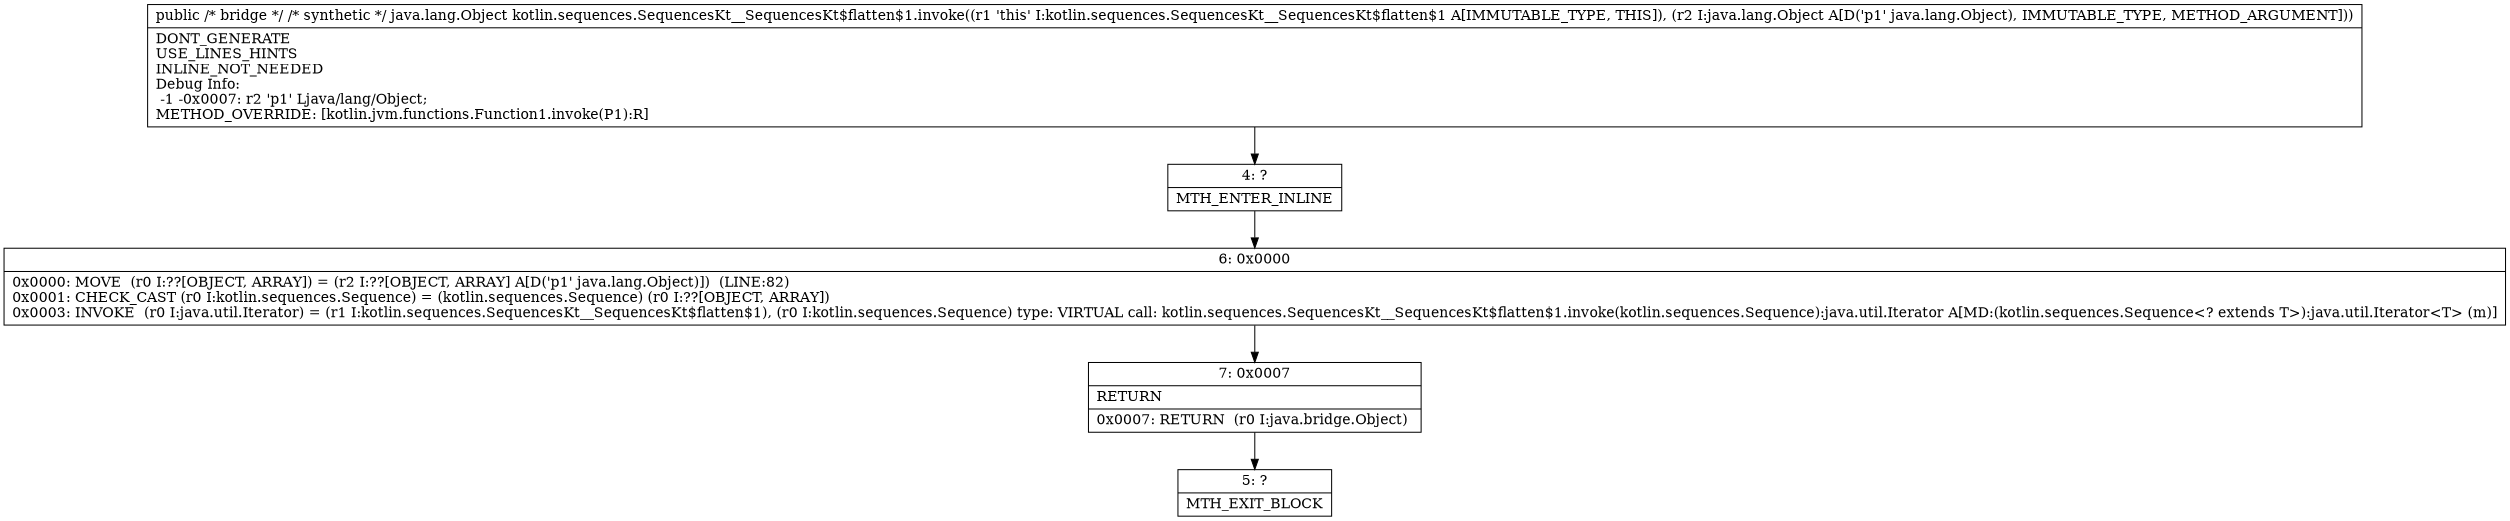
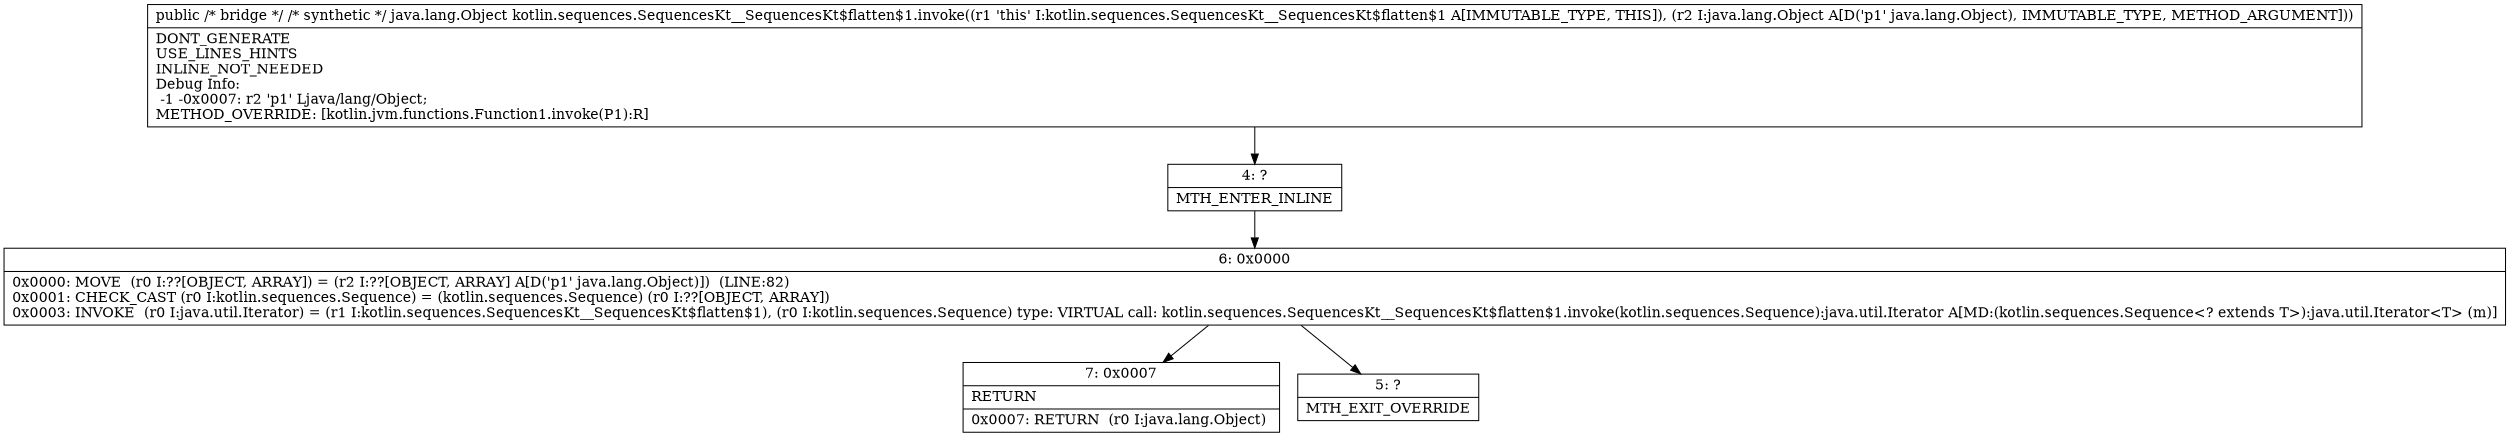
node "7: 0x0007": text "0x0007: RETURN  (r0 I:java.bridge.Object)" -> "0x0007: RETURN  (r0 I:java.lang.Object)"
edge "7: 0x0007" -> "5: ?": now "6: 0x0000" -> "5: ?"
node "5: ?": text "MTH_EXIT_BLOCK" -> "MTH_EXIT_OVERRIDE"
